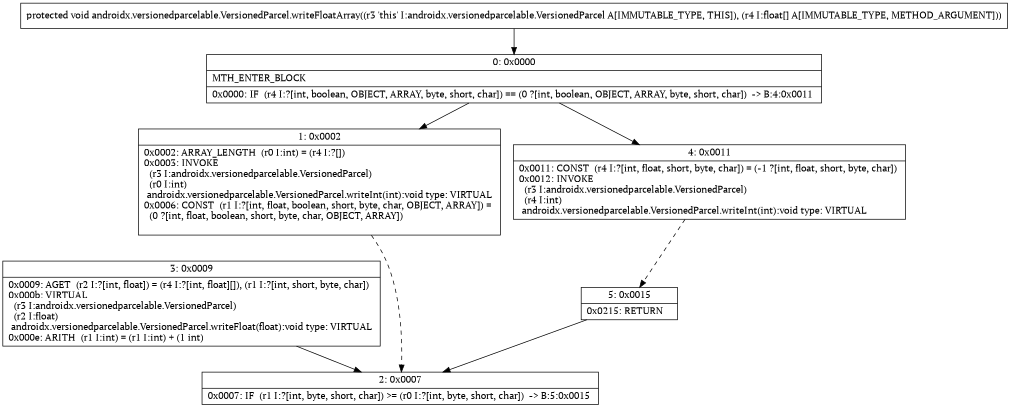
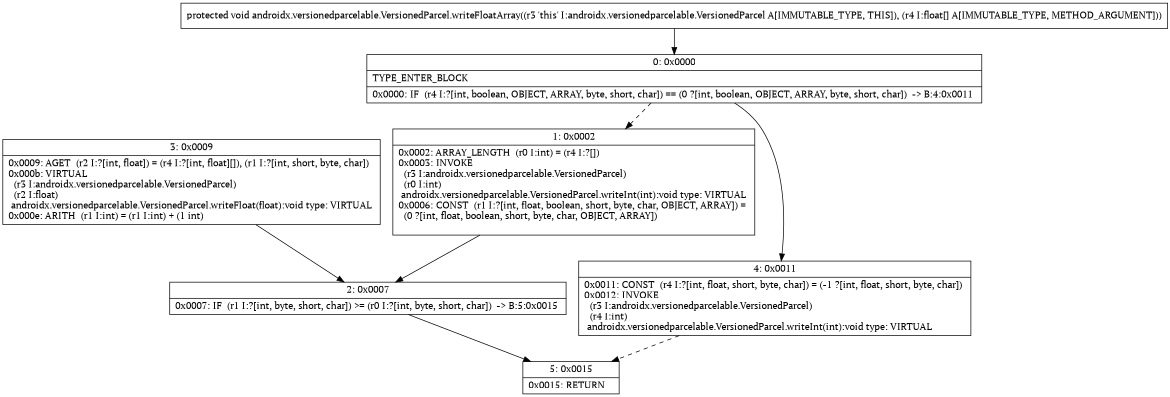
node "0: 0x0000": text "MTH_ENTER_BLOCK" -> "TYPE_ENTER_BLOCK"
edge "0: 0x0000" -> "1: 0x0002": style solid -> dashed
edge "1: 0x0002" -> "2: 0x0007": style dashed -> solid
node "5: 0x0015": text "0x0215: RETURN" -> "0x0015: RETURN"
edge "5: 0x0015" -> "2: 0x0007": reversed
